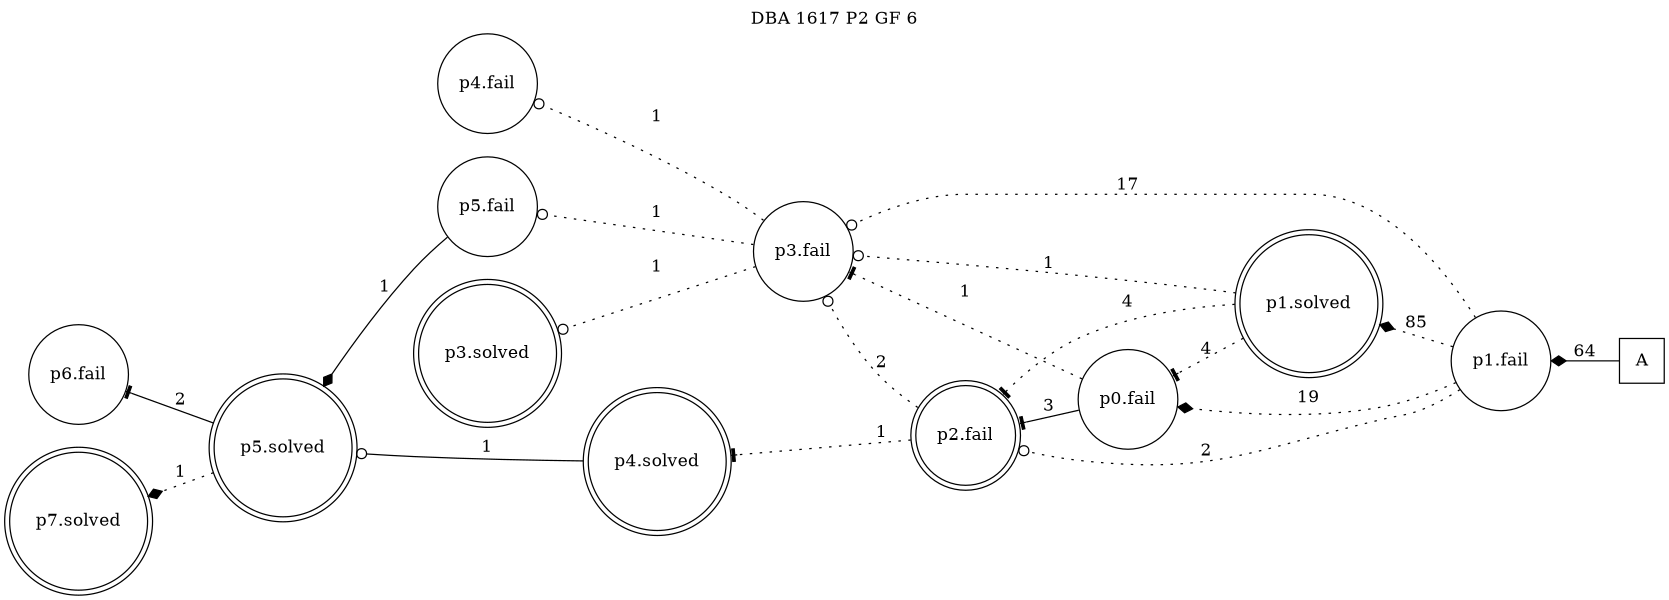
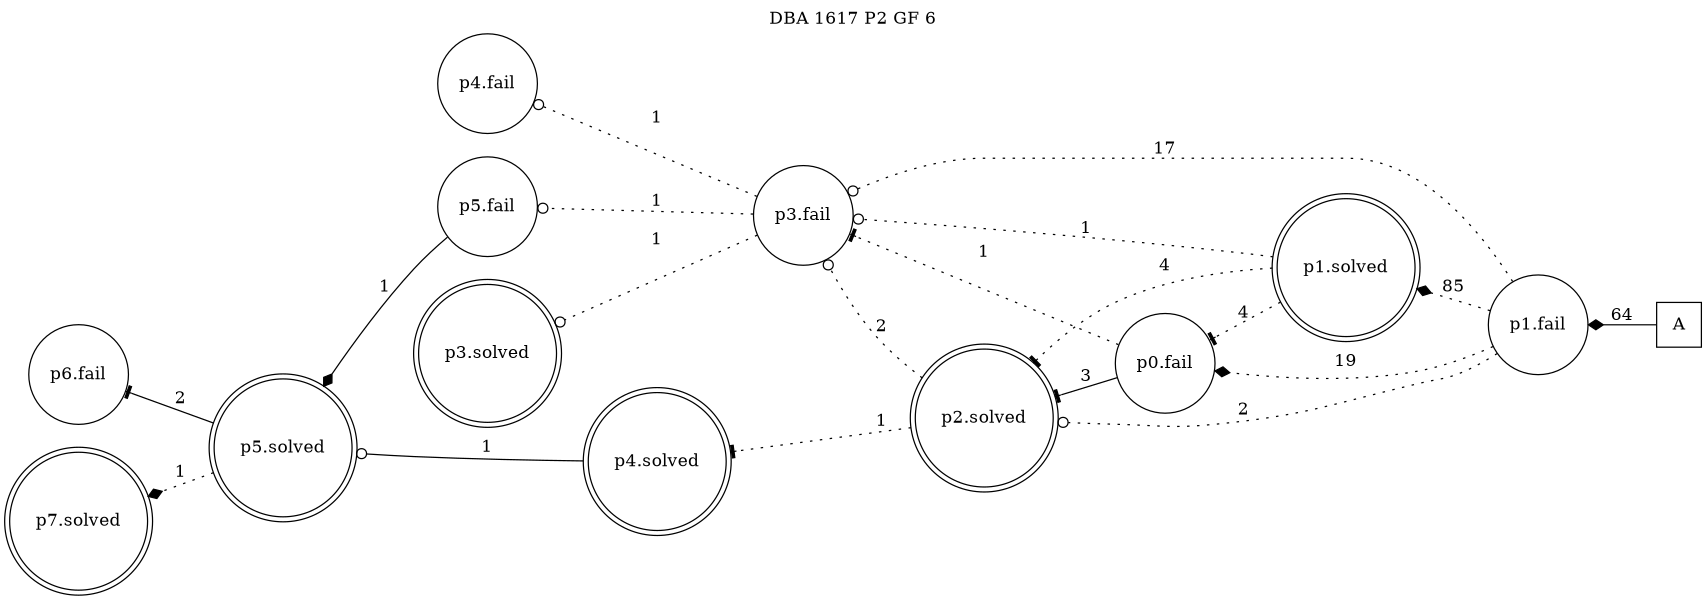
node "p2.fail": label "p2.fail" -> "p2.solved"
